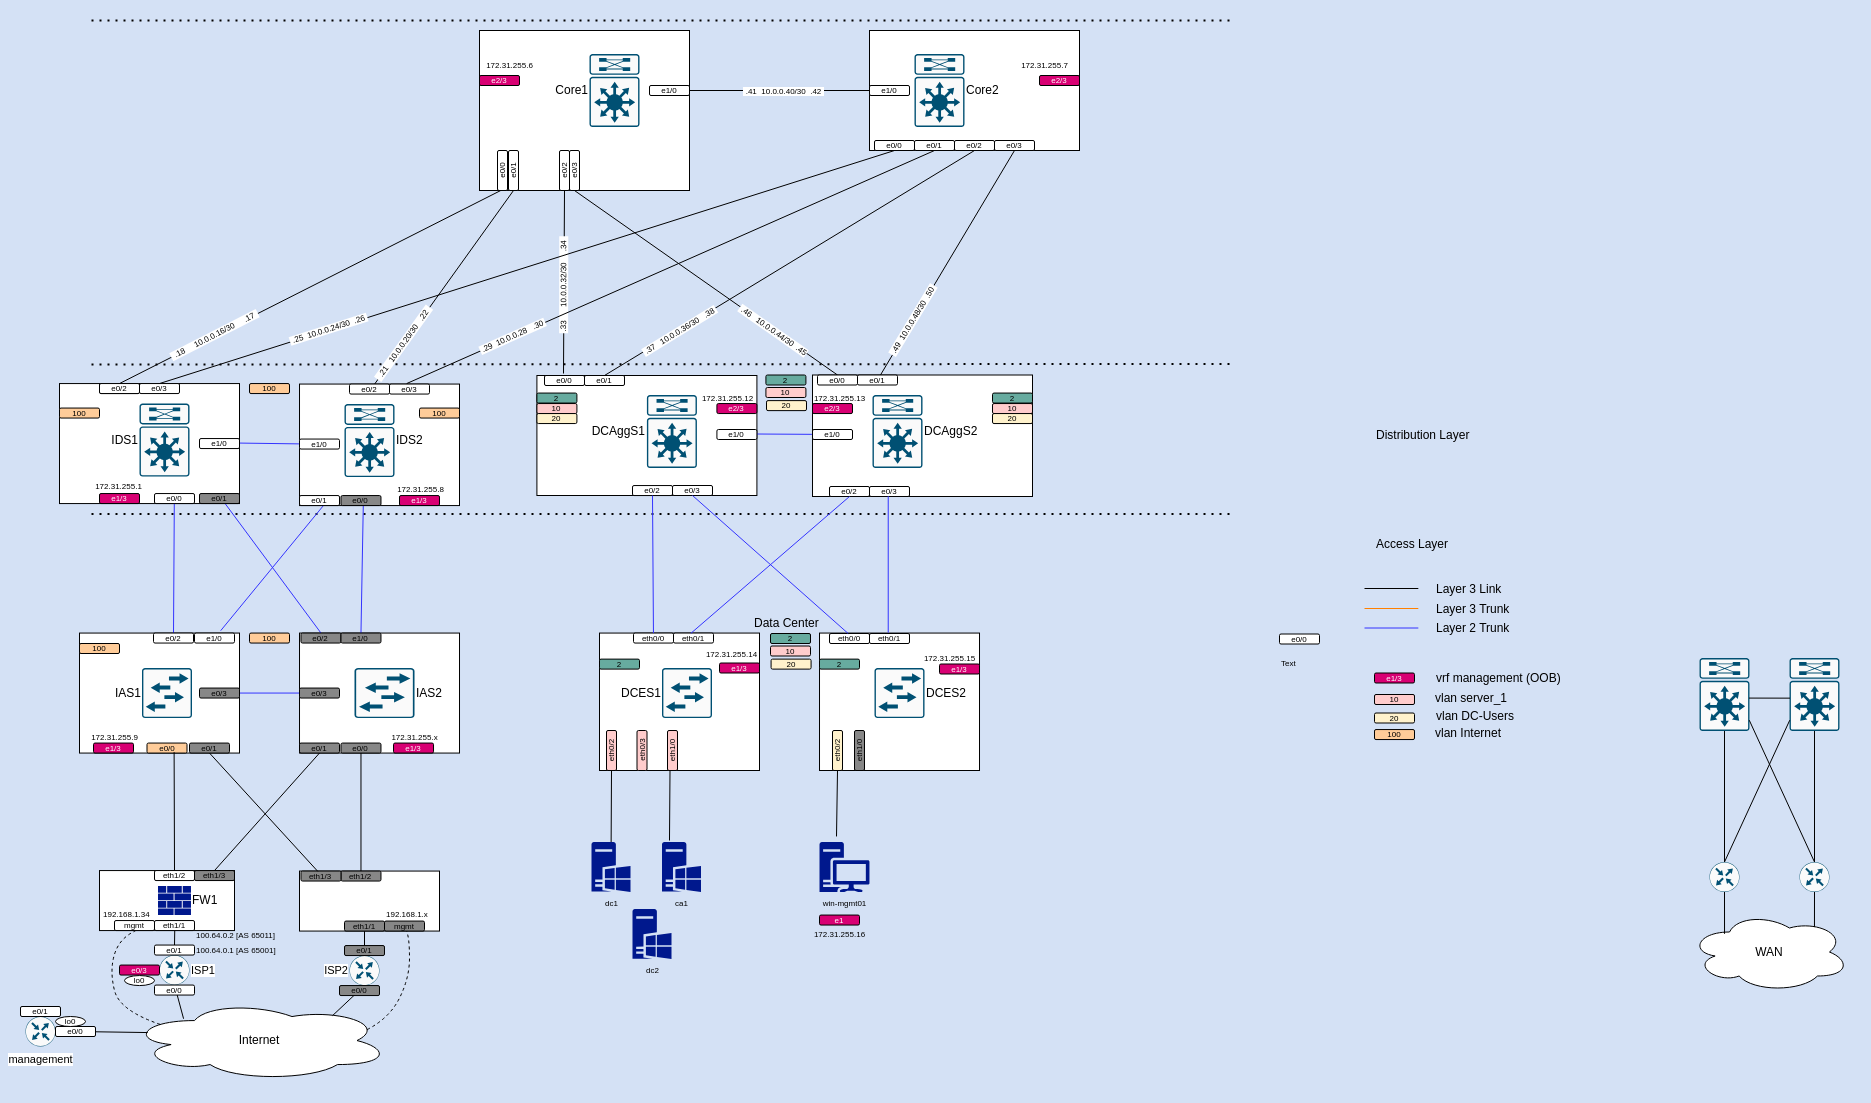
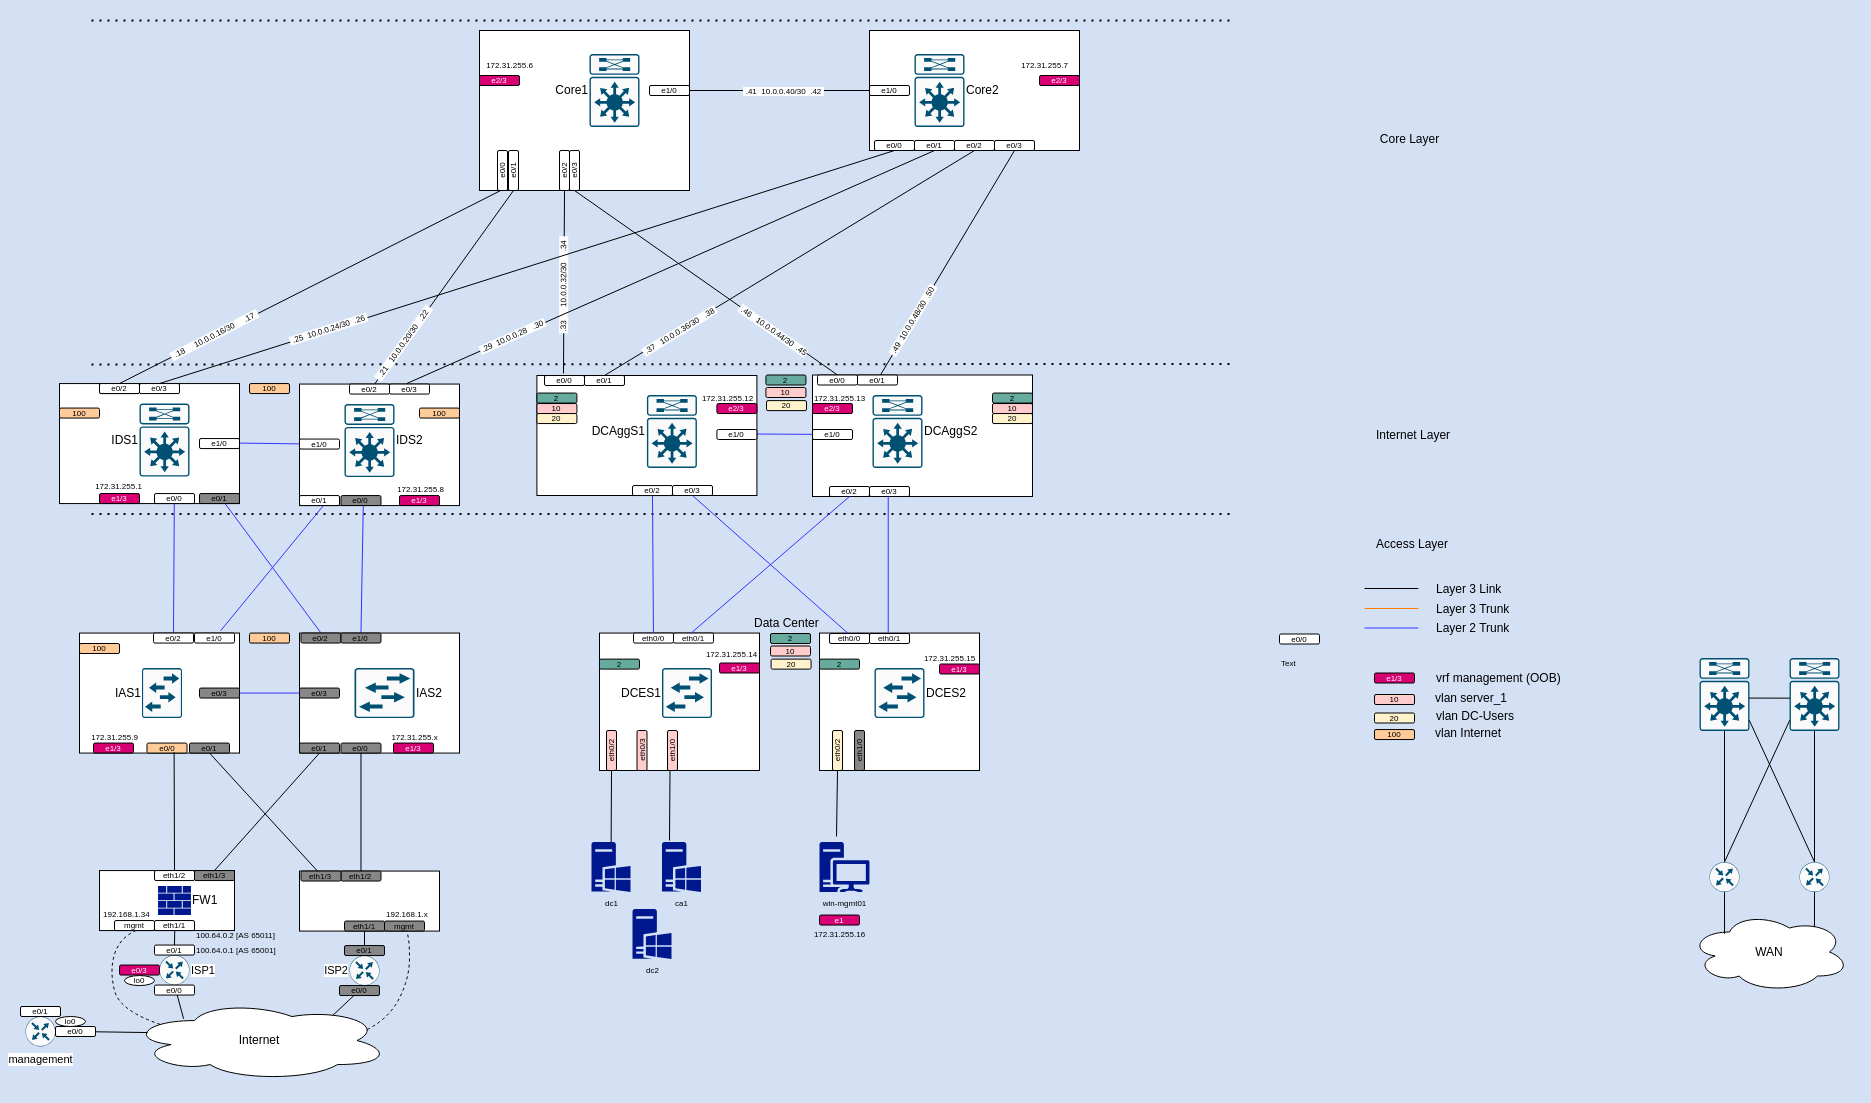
node "Core Layer": added
node "Distribution Layer": label "Distribution Layer" -> "Internet Layer"
node "IAS1": size 50x50 -> 40x50
